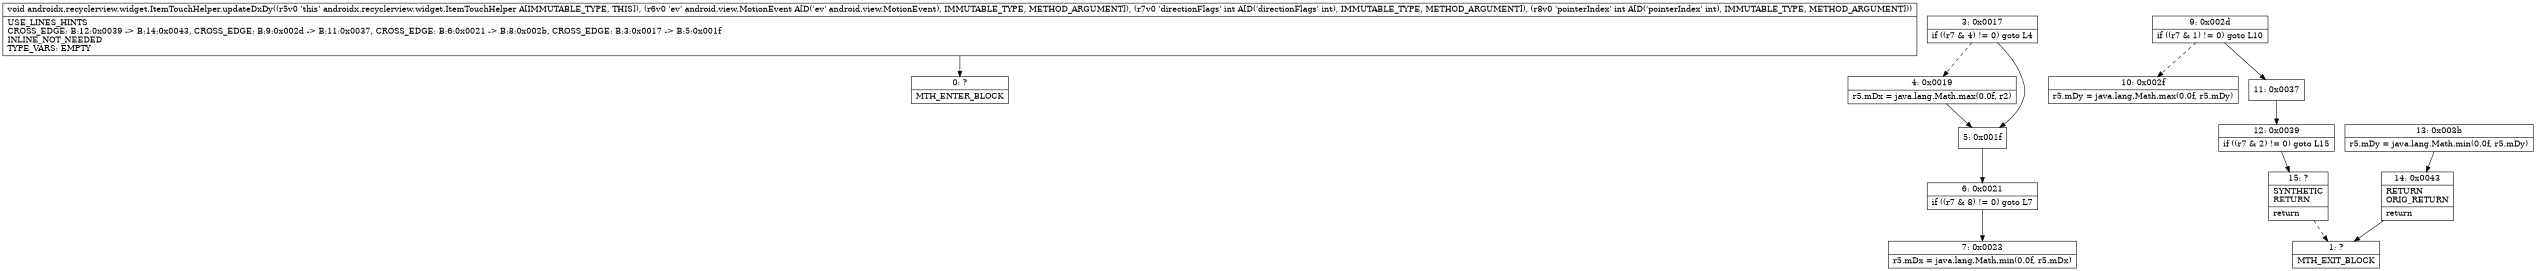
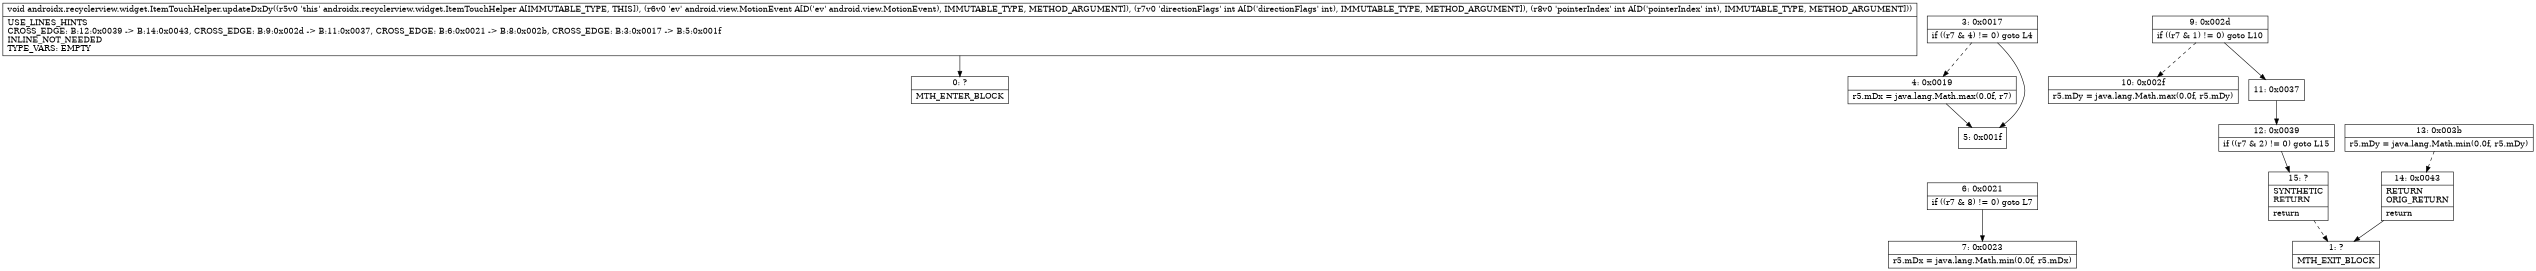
node "4: 0x0019": text "r5.mDx = java.lang.Math.max(0.0f, r2)" -> "r5.mDx = java.lang.Math.max(0.0f, r7)"
edge "13: 0x003b" -> "14: 0x0043": style solid -> dashed
edge "5: 0x001f" -> "6: 0x0021": removed
